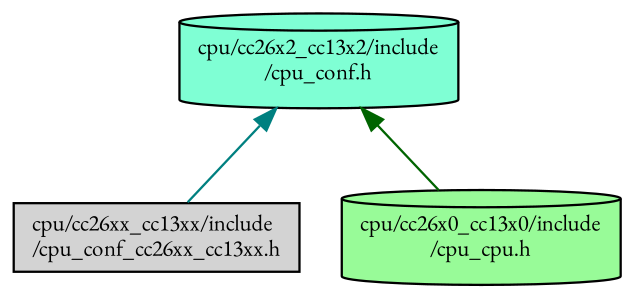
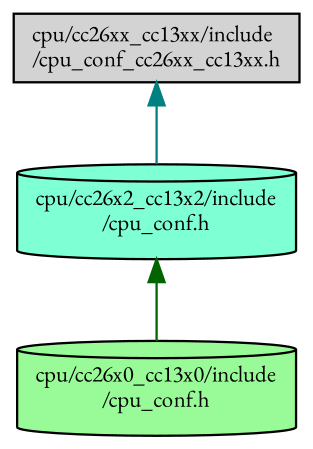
edge "cpu/cc26xx_cc13xx/include /cpu_conf_cc26xx_cc13xx.h" -> "cpu/cc26x2_cc13x2/include /cpu_conf.h": reversed
node "cpu/cc26x0_cc13x0/include /cpu_cpu.h": label "cpu/cc26x0_cc13x0/include /cpu_cpu.h" -> "cpu/cc26x0_cc13x0/include /cpu_conf.h"
